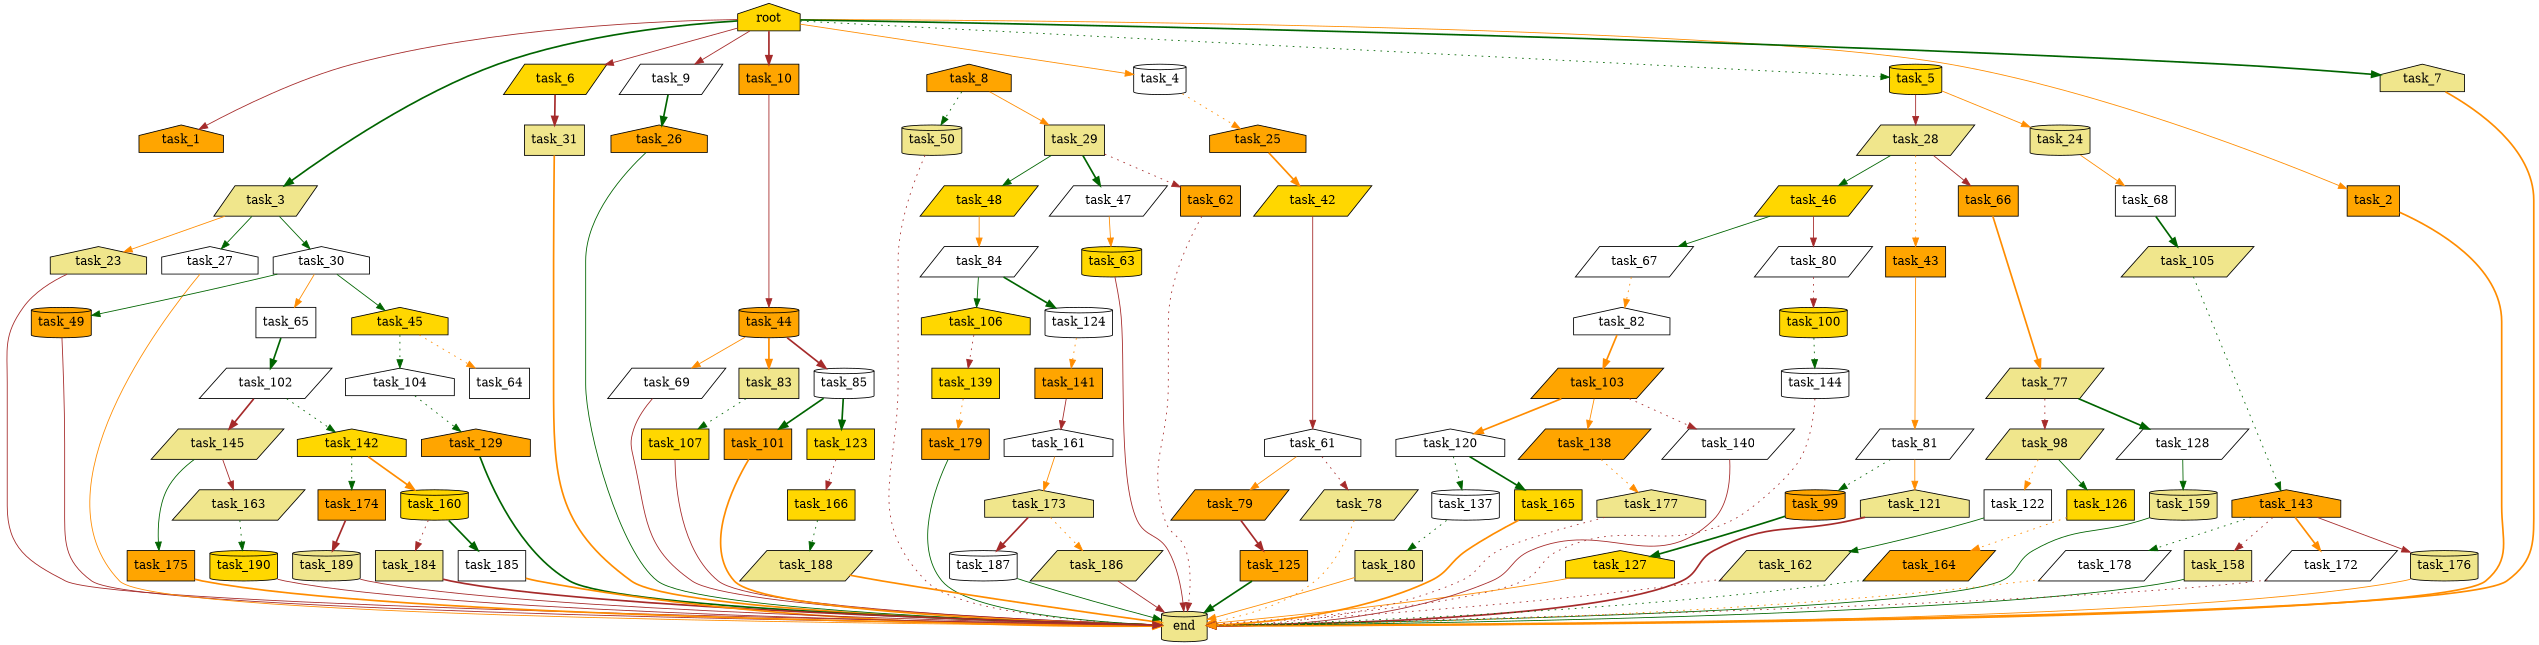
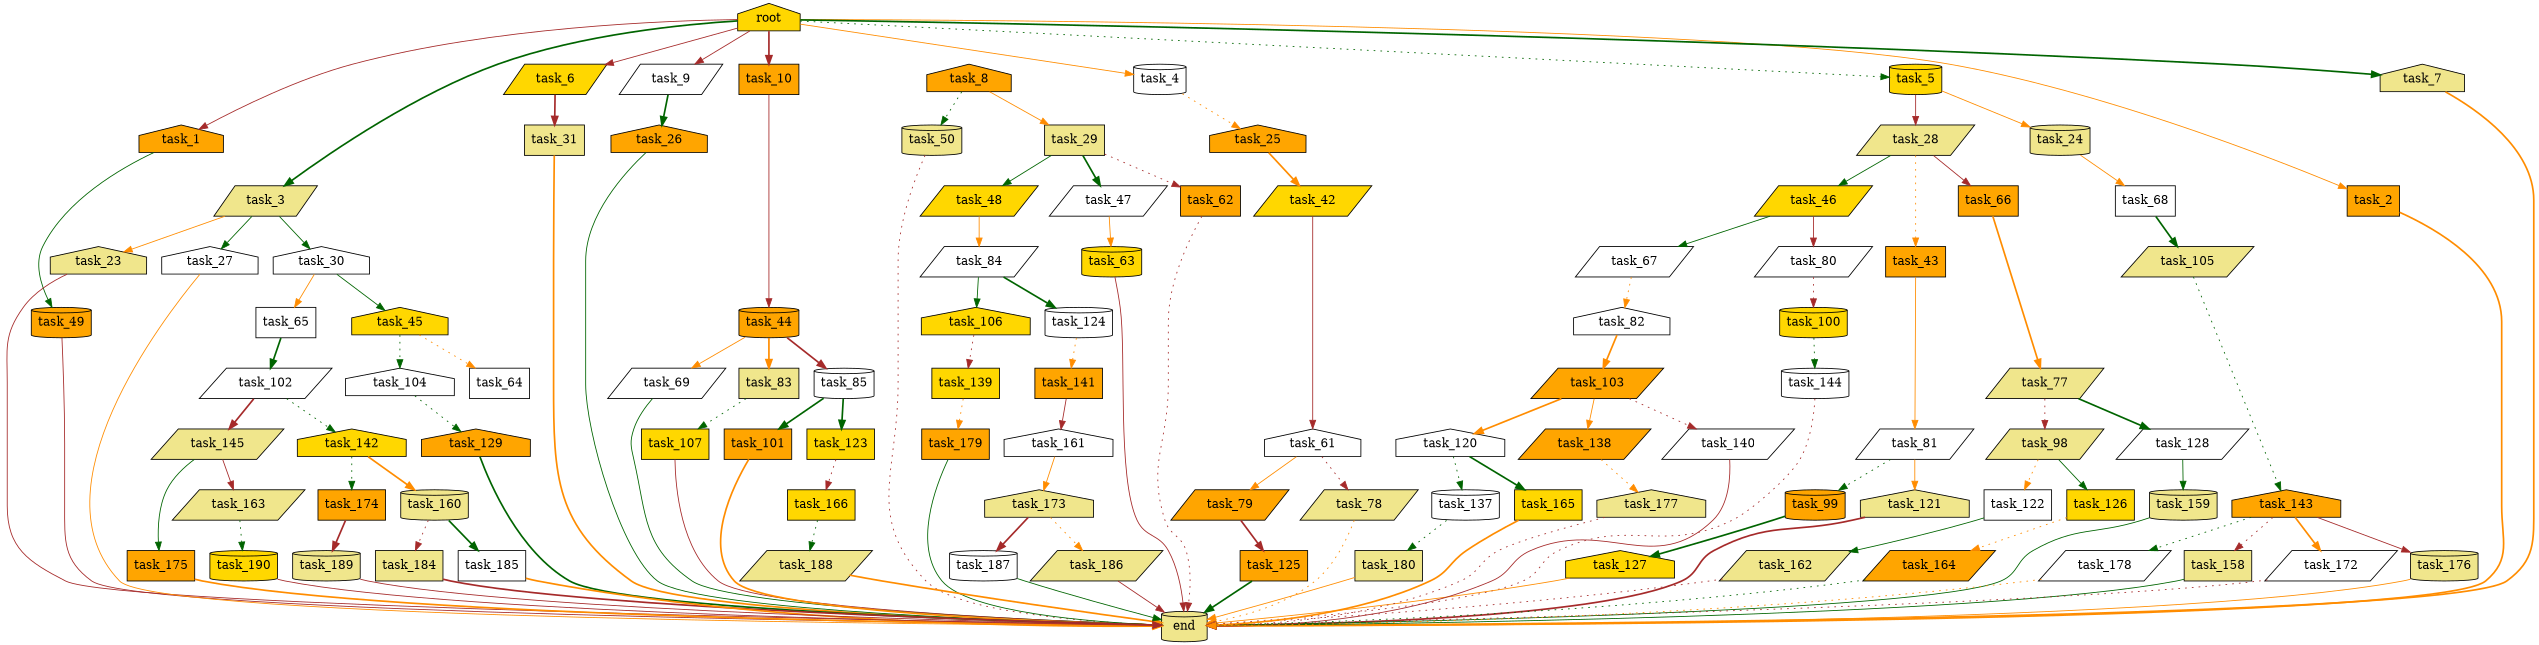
edge "task_30" -> "task_49": now "task_1" -> "task_49"
node "task_160": fillcolor gold -> khaki
edge "task_69" -> "end": color brown -> darkgreen
